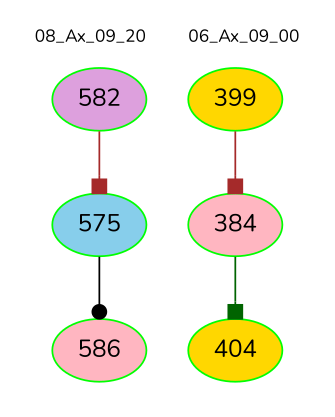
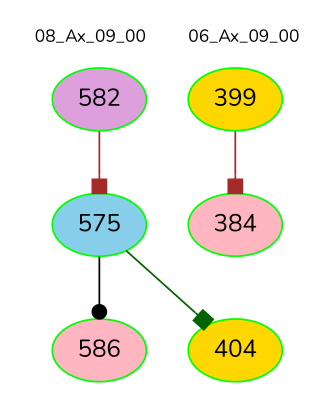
cluster "08_Ax_09_20": label "08_Ax_09_20" -> "08_Ax_09_00"
edge "384" -> "404": now "575" -> "404"
